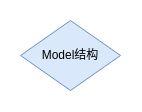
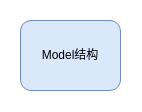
node "Model结构": shape diamond -> rounded rectangle
